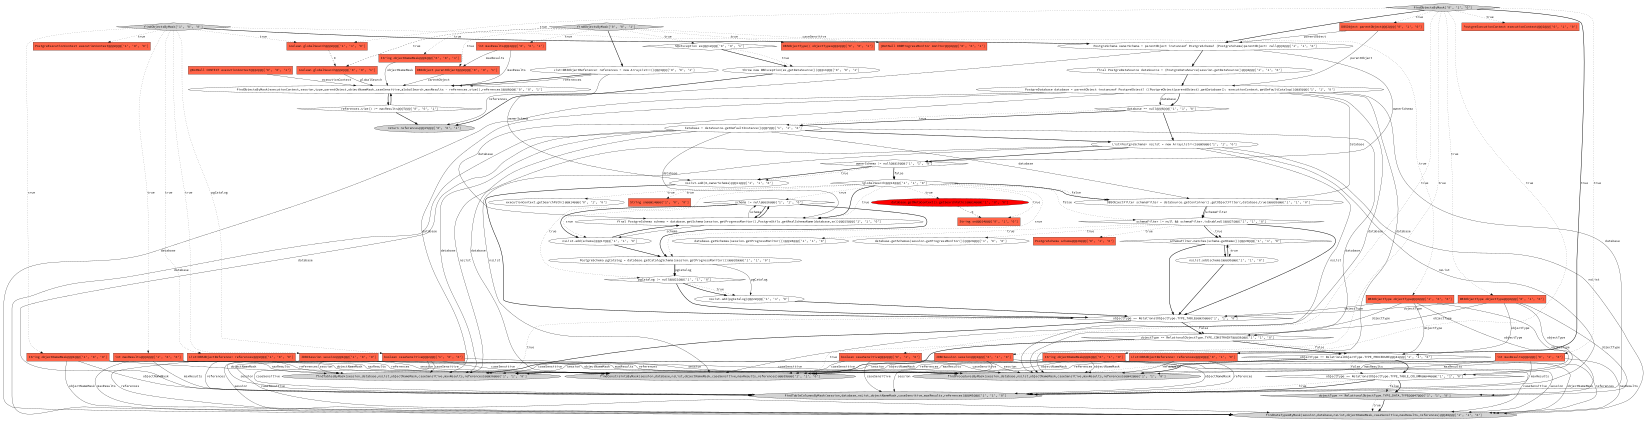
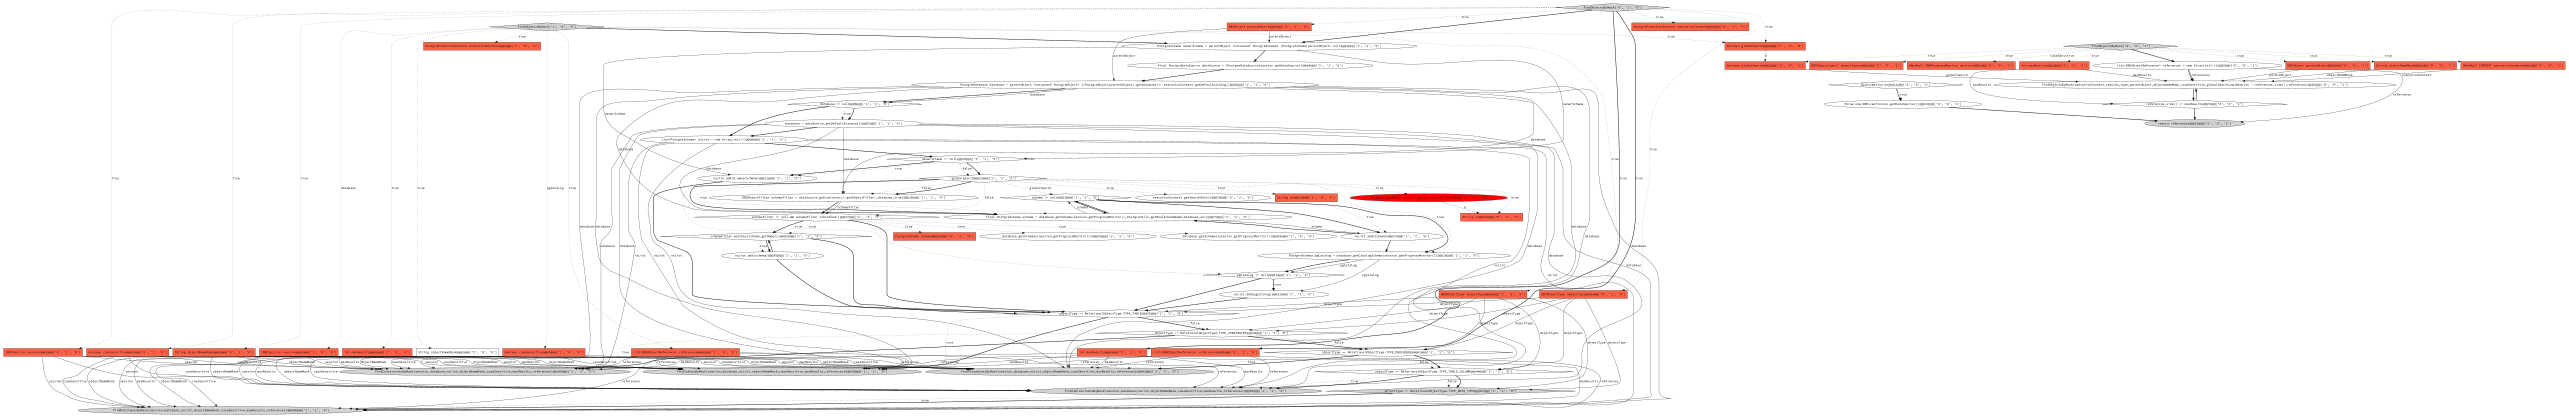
edge "findObjectsByMask['0', '0', '1']" -> "boolean globalSearch@@@2@@@['0', '0', '1']": style dashed -> dotted
edge "findObjectsByMask['0', '0', '1']" -> "SQLException ex@@@12@@@['0', '0', '1']": now "findObjectsByMask['0', '0', '1']" -> "@NotNull CONTEXT executionContext@@@2@@@['0', '0', '1']"
edge "int maxResults@@@2@@@['0', '0', '1']" -> "DBSObject parentObject@@@2@@@['0', '0', '1']": now "int maxResults@@@2@@@['0', '0', '1']" -> "references.size() >= maxResults@@@7@@@['0', '0', '1']"
edge "findObjectsByMask['0', '1', '0']" -> "int maxResults@@@2@@@['0', '1', '0']": style dotted -> bold
edge "findObjectsByMask['1', '0', '0']" -> "JDBCSession session@@@2@@@['1', '0', '0']": label "true" -> "database"
edge "!globalSearch@@@13@@@['1', '1', '0']" -> "schema != null@@@16@@@['1', '1', '0']": label "true" -> "globalSearch"
node "String objectNameMask@@@2@@@['1', '0', '0']": fillcolor tomato -> white
